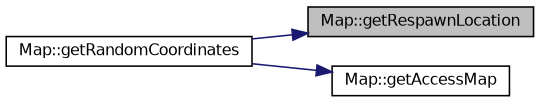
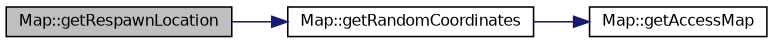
edge "Map::getRandomCoordinates" -> "Map::getRespawnLocation": reversed
